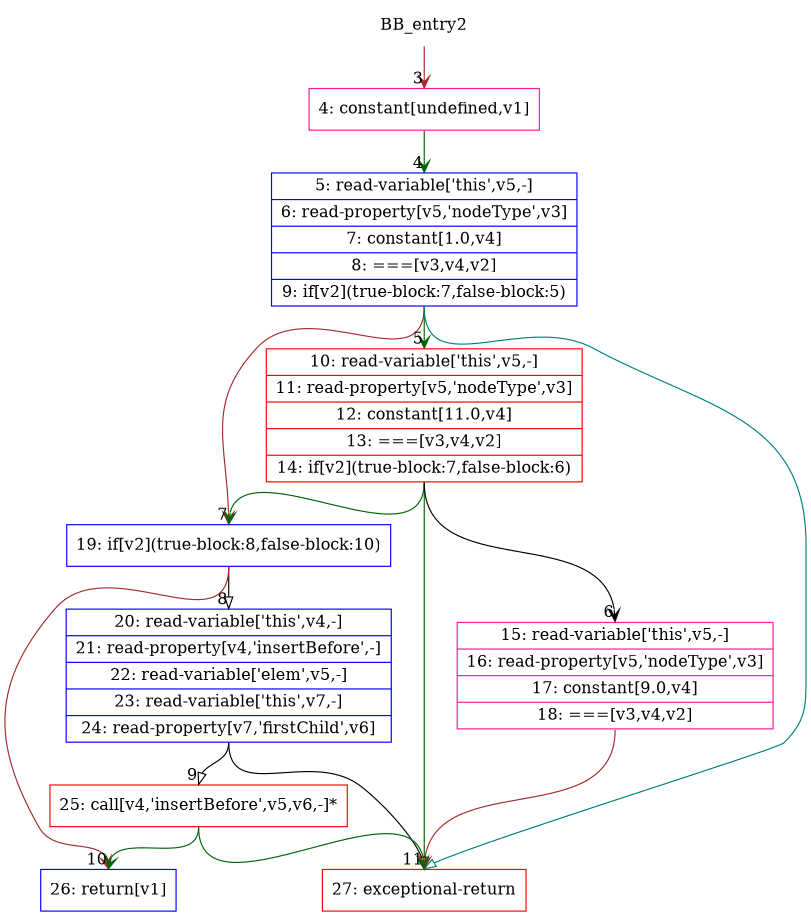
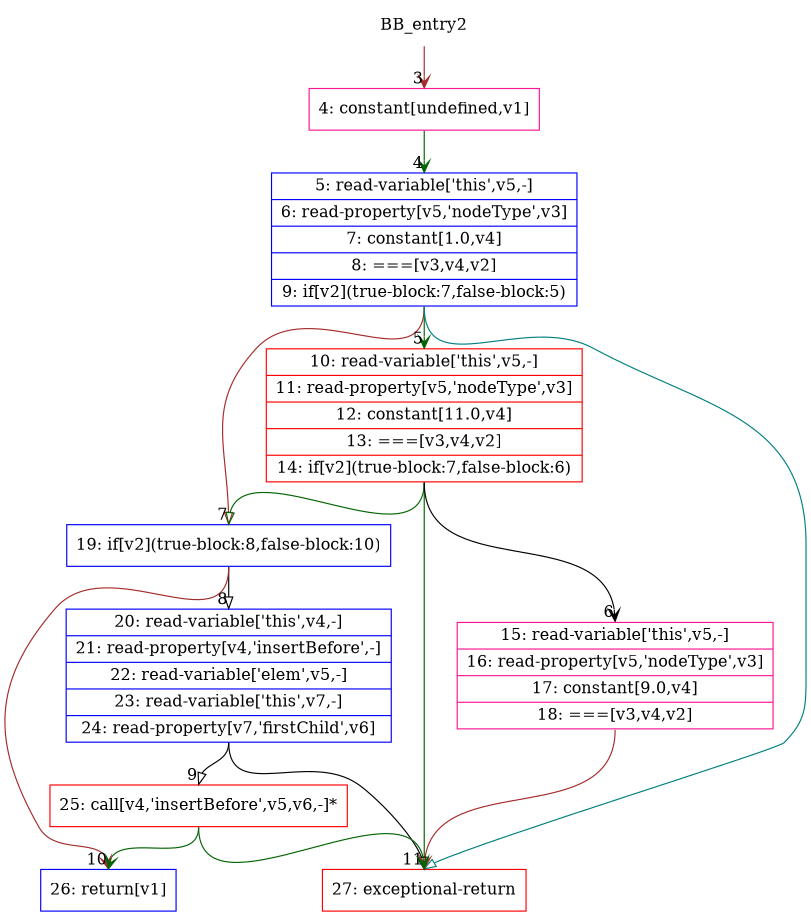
edge "5: read-variable['this',v5,-]" -> "19: if[v2](true-block:8,false-block:10)": arrowhead vee -> onormal
edge "10: read-variable['this',v5,-]" -> "19: if[v2](true-block:8,false-block:10)": arrowhead vee -> onormal
